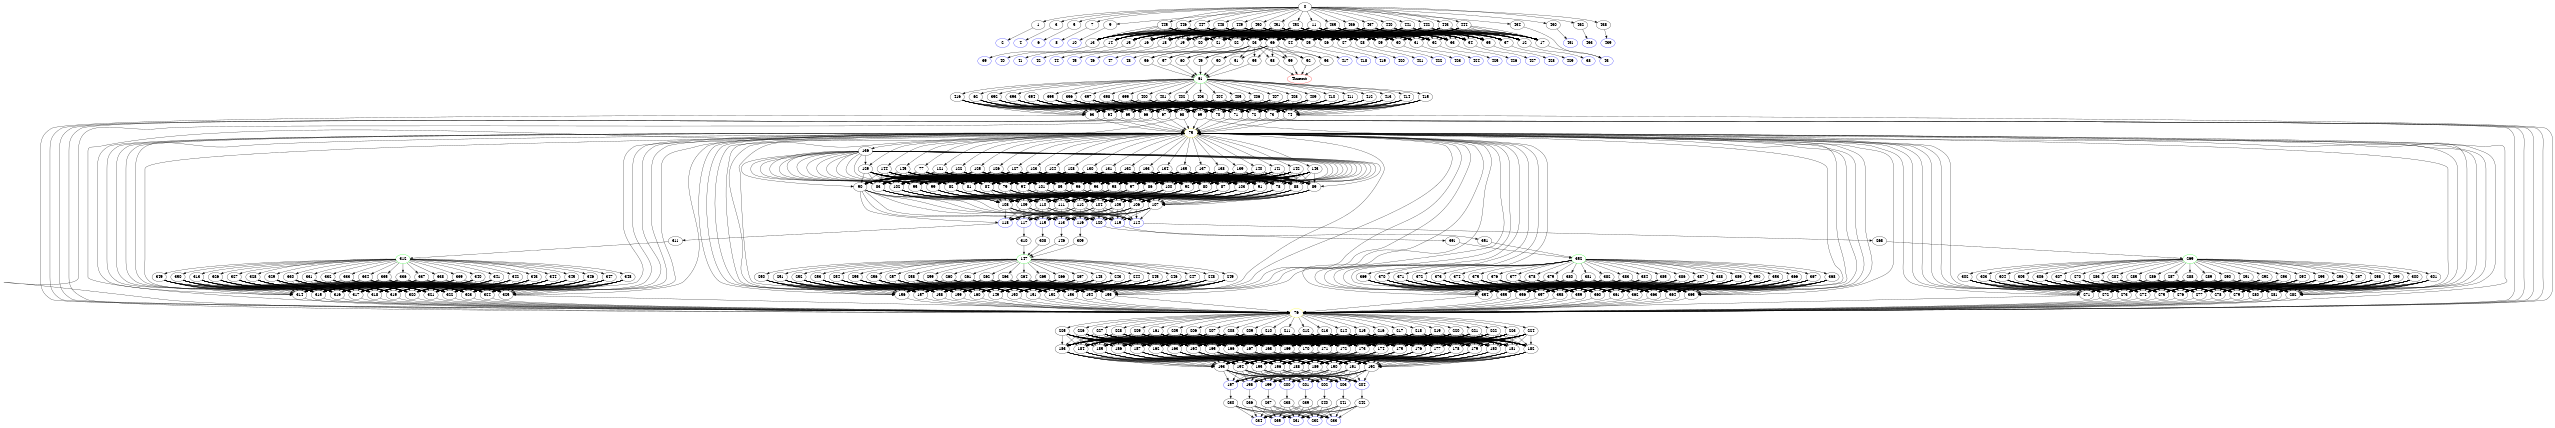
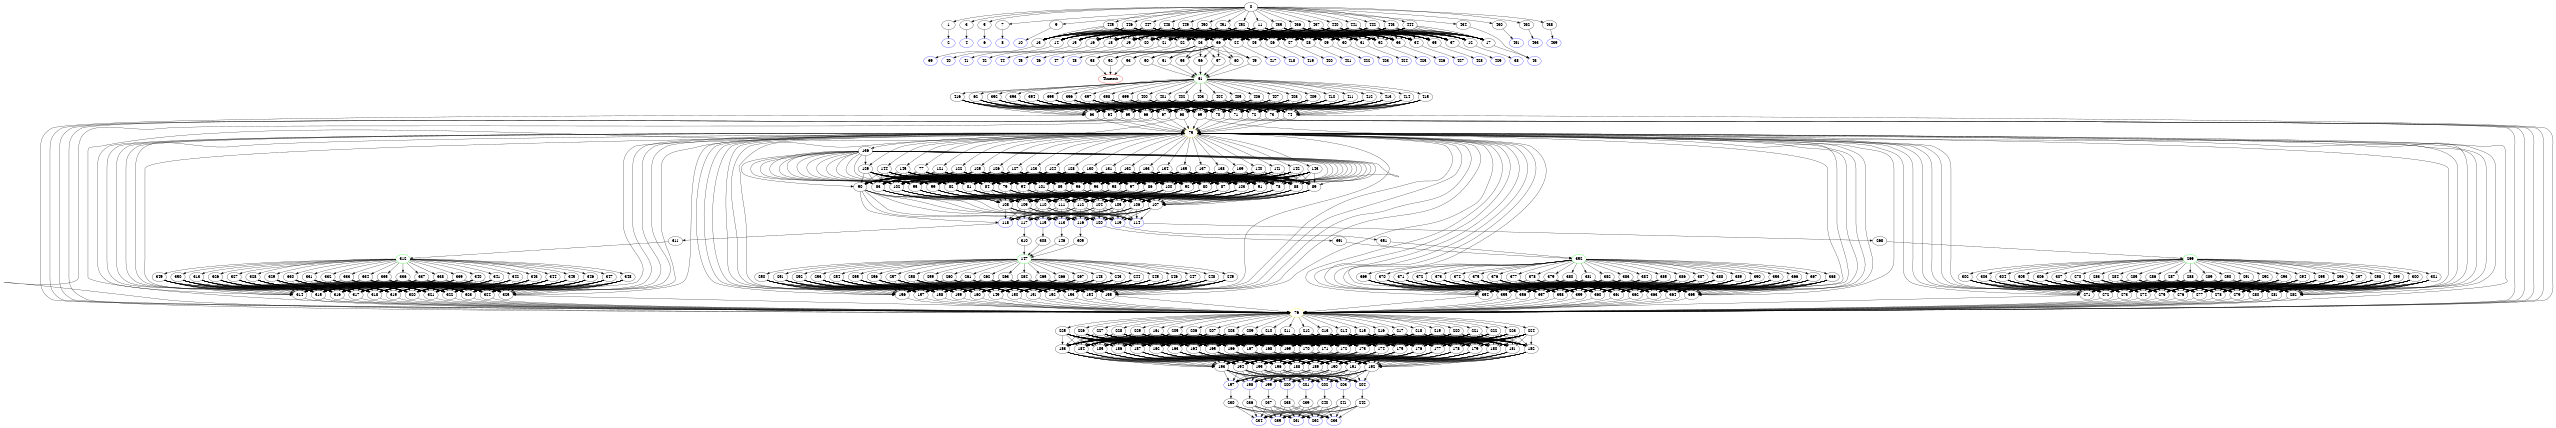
node "59": removed
